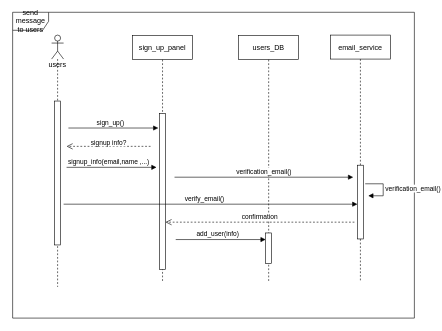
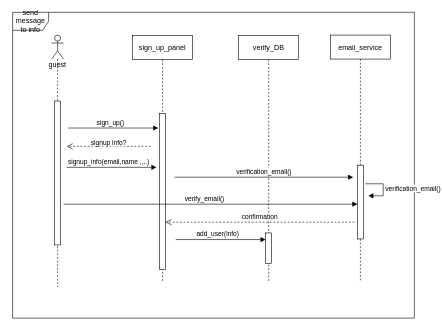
node "send message to users": label "send message to users" -> "send message to info"
node "users_DB": label "users_DB" -> "verify_DB"
node "users": label "users" -> "guest"
